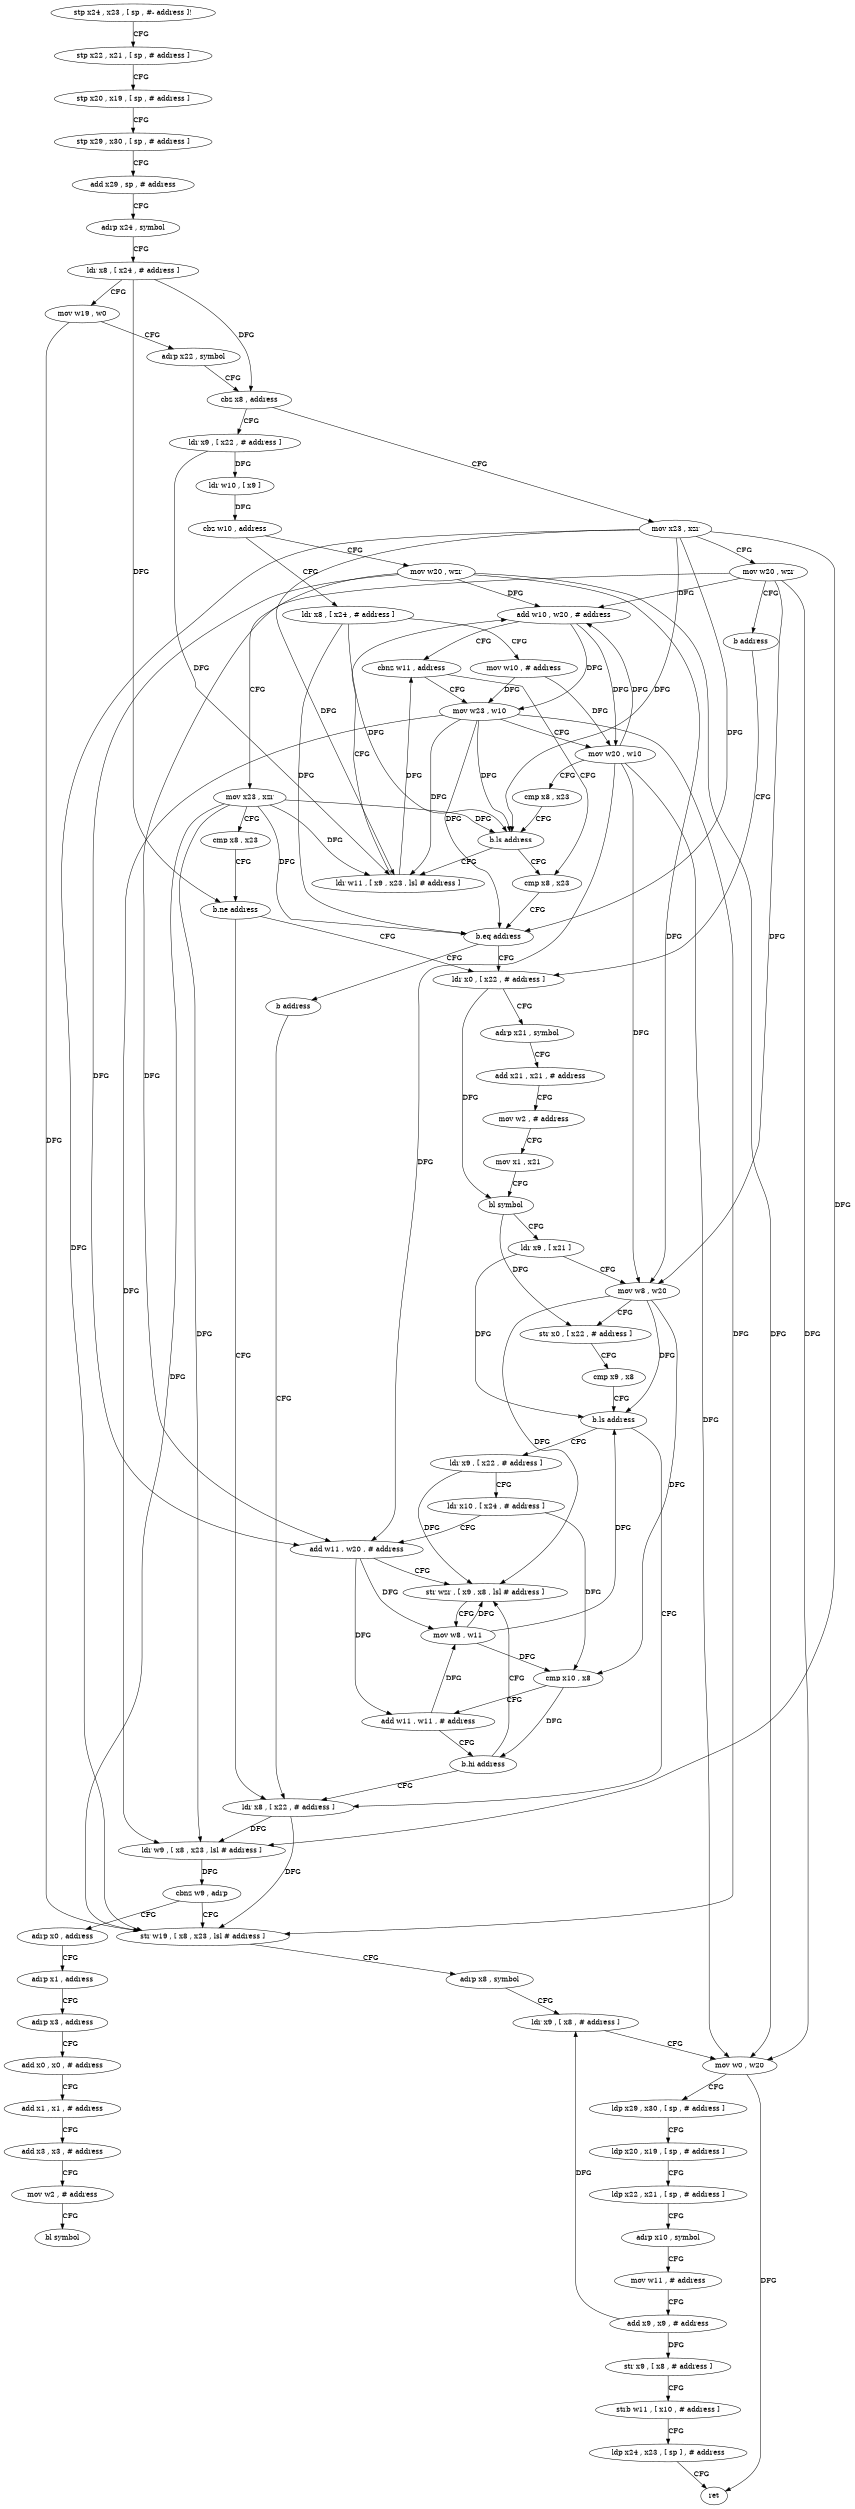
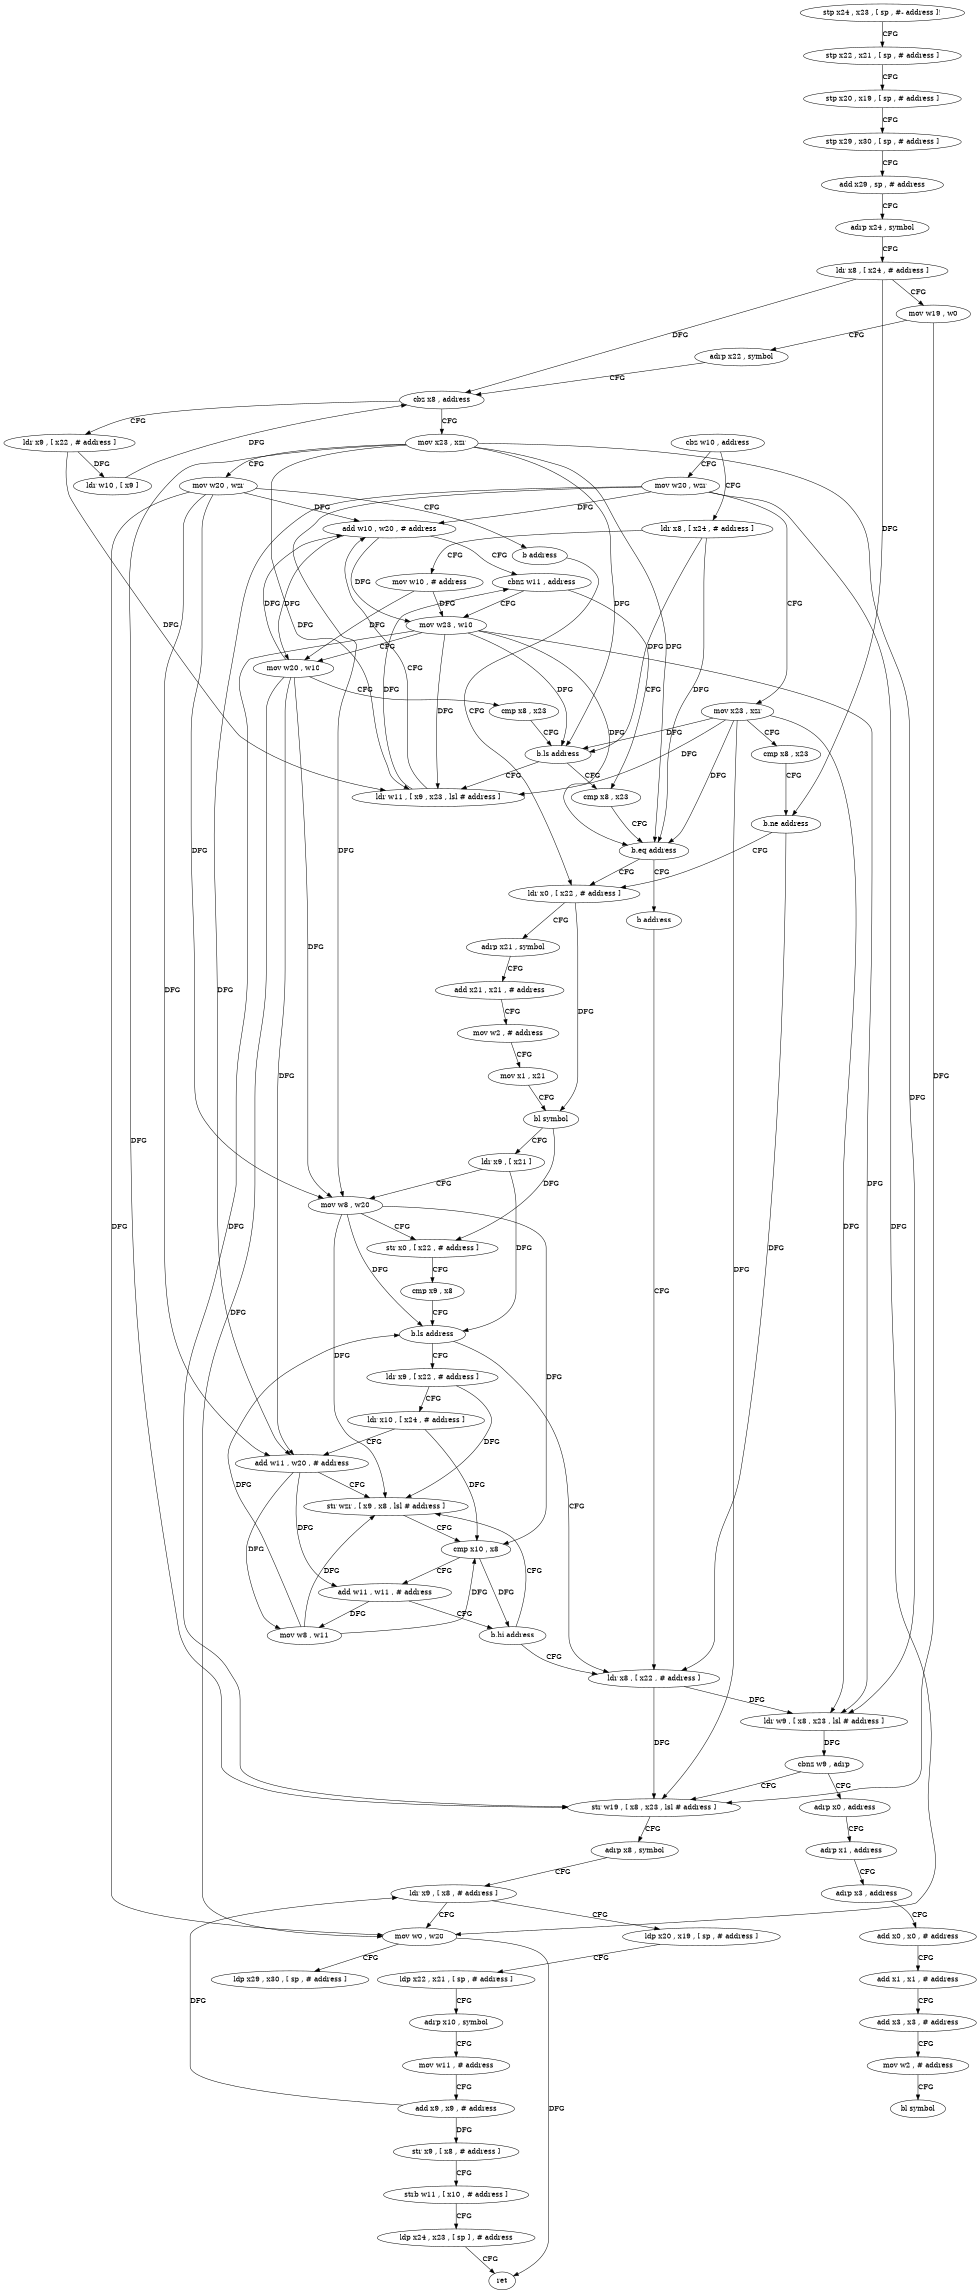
edge "ldr w10 , [ x9 ]" -> "cbz w10 , address": now "ldr w10 , [ x9 ]" -> "cbz x8 , address"
edge "b.ne address" -> "ldr x8 , [ x22 , # address ]": label "CFG" -> "DFG"
edge "str wzr , [ x9 , x8 , lsl # address ]" -> "mov w8 , w11": now "str wzr , [ x9 , x8 , lsl # address ]" -> "cmp x10 , x8"
edge "ldp x29 , x30 , [ sp , # address ]" -> "ldp x20 , x19 , [ sp , # address ]": now "ldr x9 , [ x8 , # address ]" -> "ldp x20 , x19 , [ sp , # address ]"
